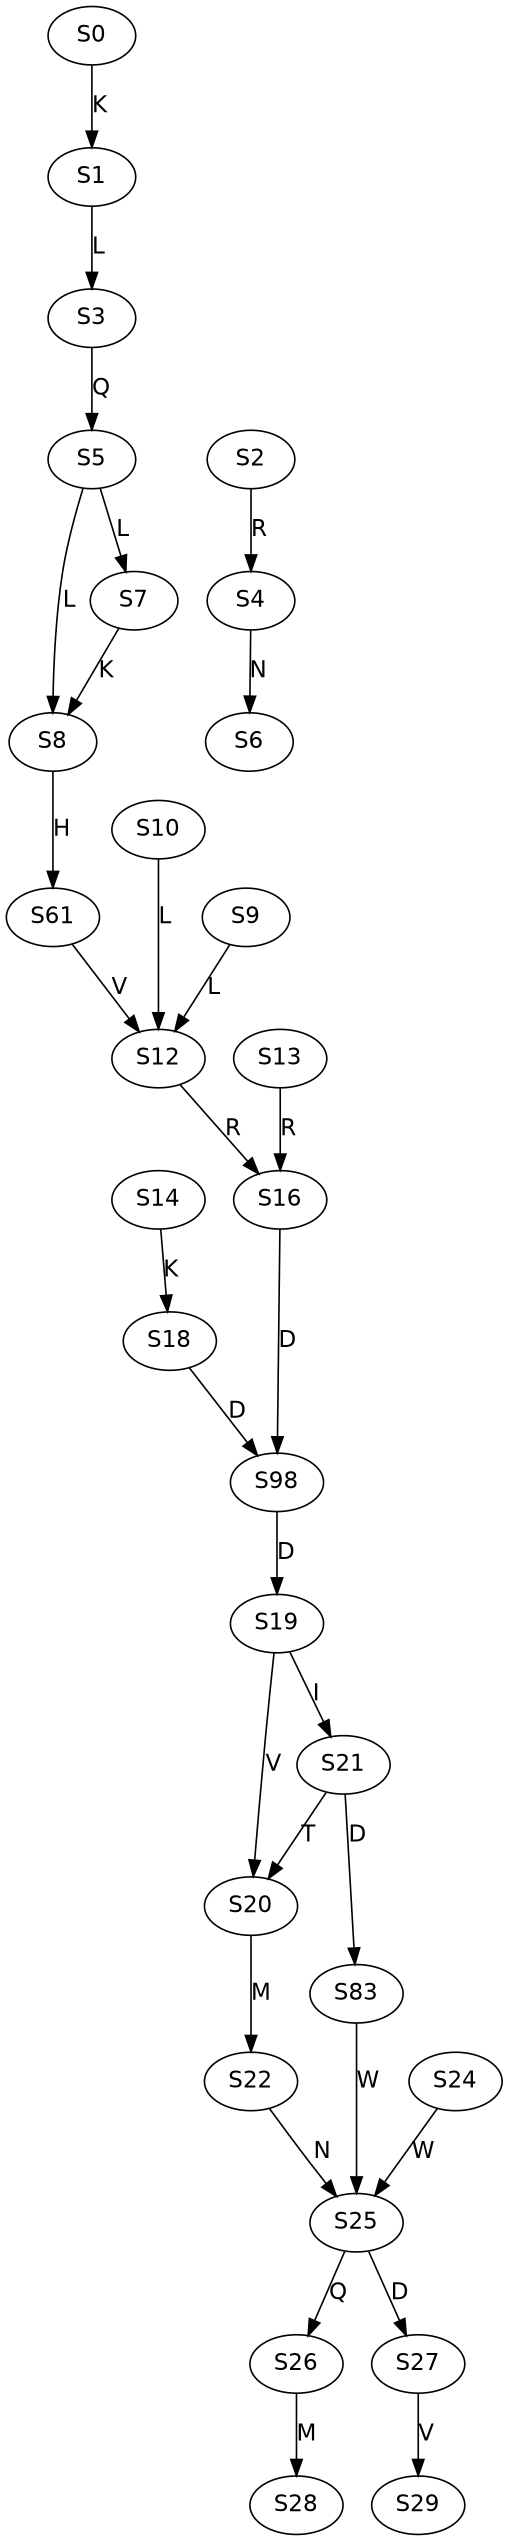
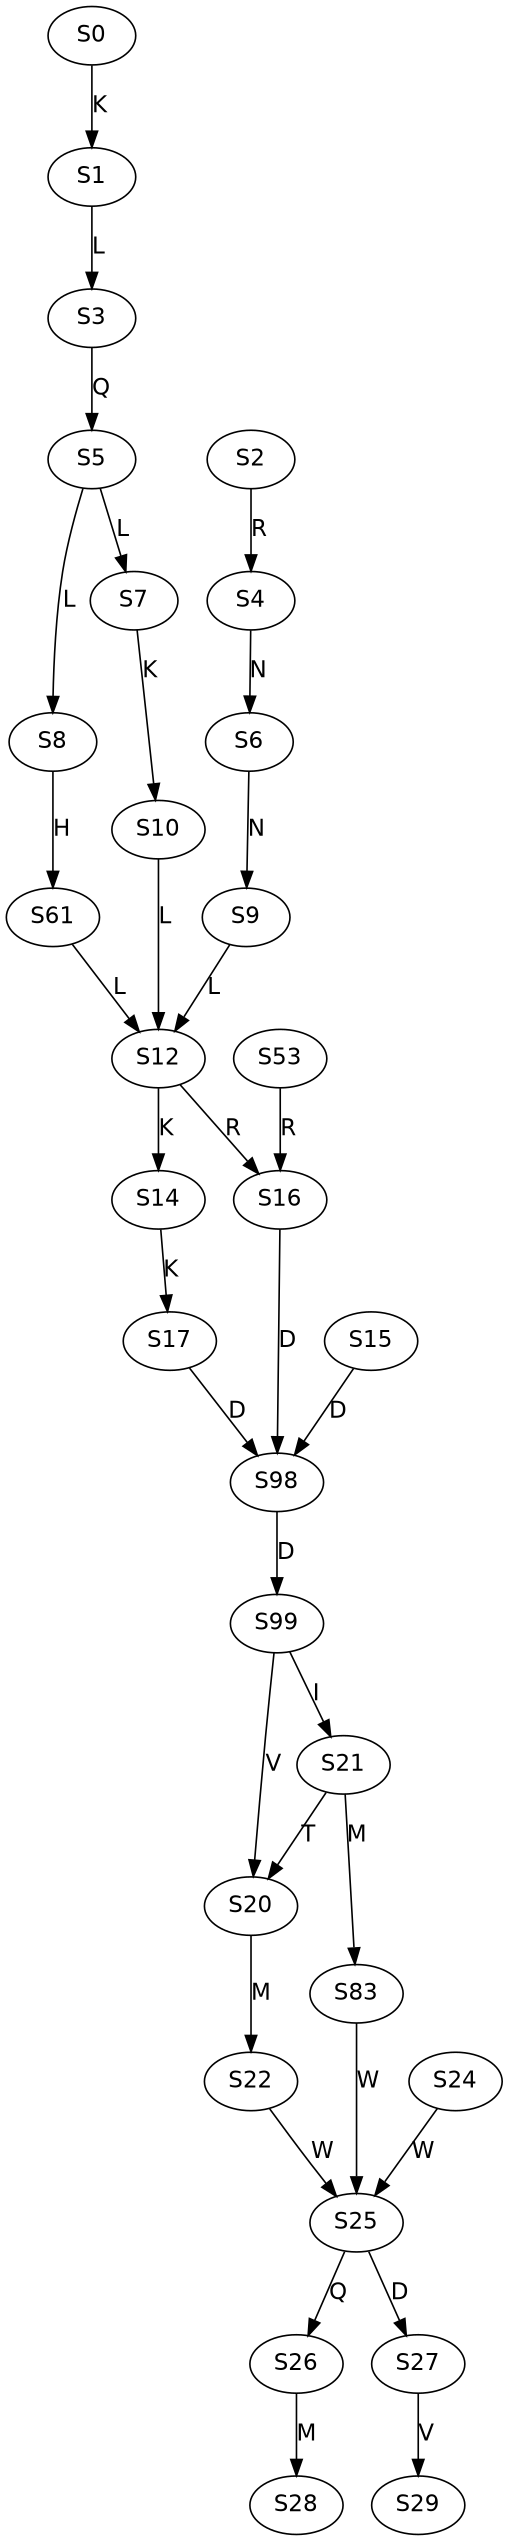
edge "S7" -> "S8": now "S7" -> "S10"
edge "S6" -> "S9": added, label "N"
edge "S61" -> "S12": label "V" -> "L"
node "S13": label "S13" -> "S53"
edge "S12" -> "S14": added, label "K"
node "S18": label "S18" -> "S17"
node "S15": added
node "S19": label "S19" -> "S99"
edge "S21" -> "S83": label "D" -> "M"
edge "S22" -> "S25": label "N" -> "W"
